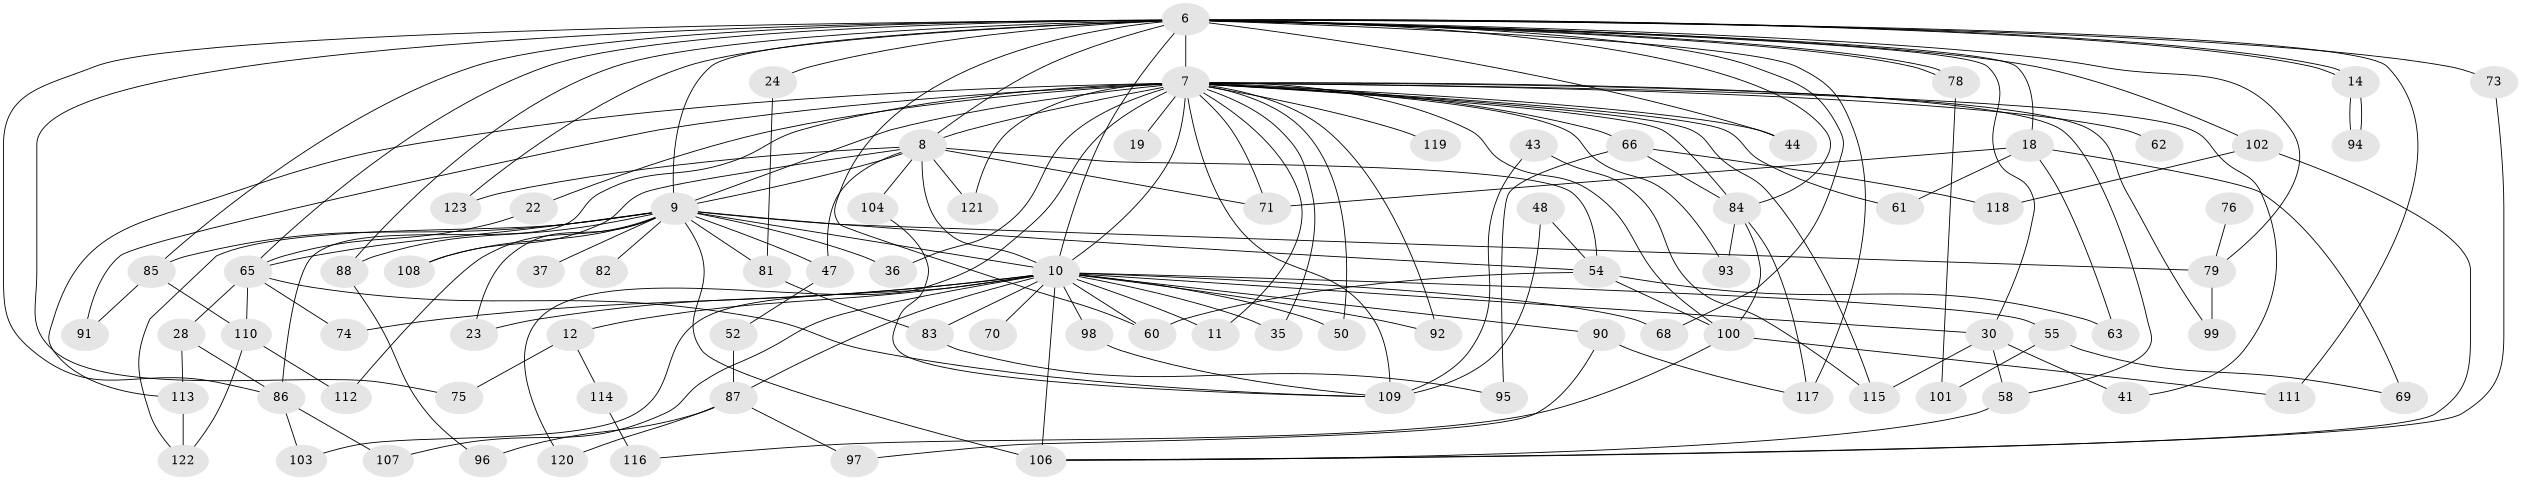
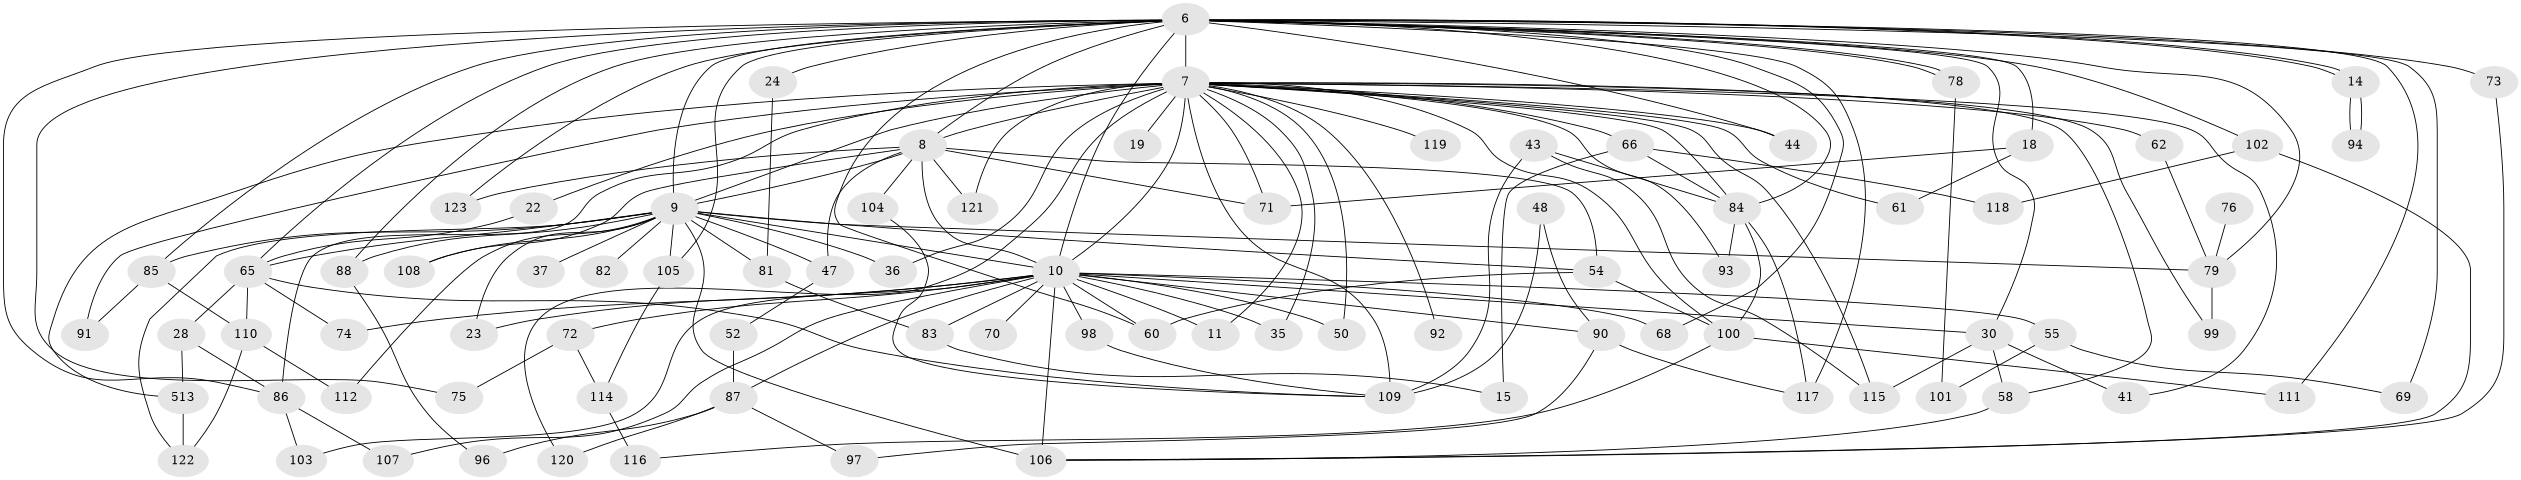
edge "43" -- "84": added
edge "18" -- "69": now "6" -- "69"
edge "62" -- "79": added
edge "48" -- "54": now "48" -- "90"
node "105": added
edge "10" -- "92": removed
node "12": label "12" -> "72"
node "63": removed
node "113": label "113" -> "513"
node "95": label "95" -> "15"
